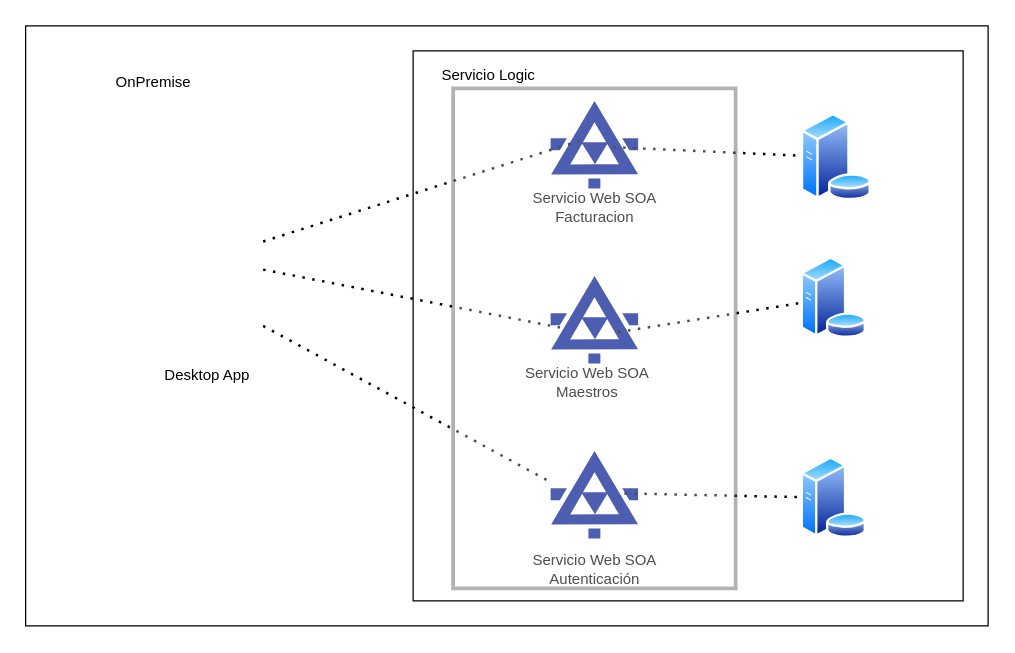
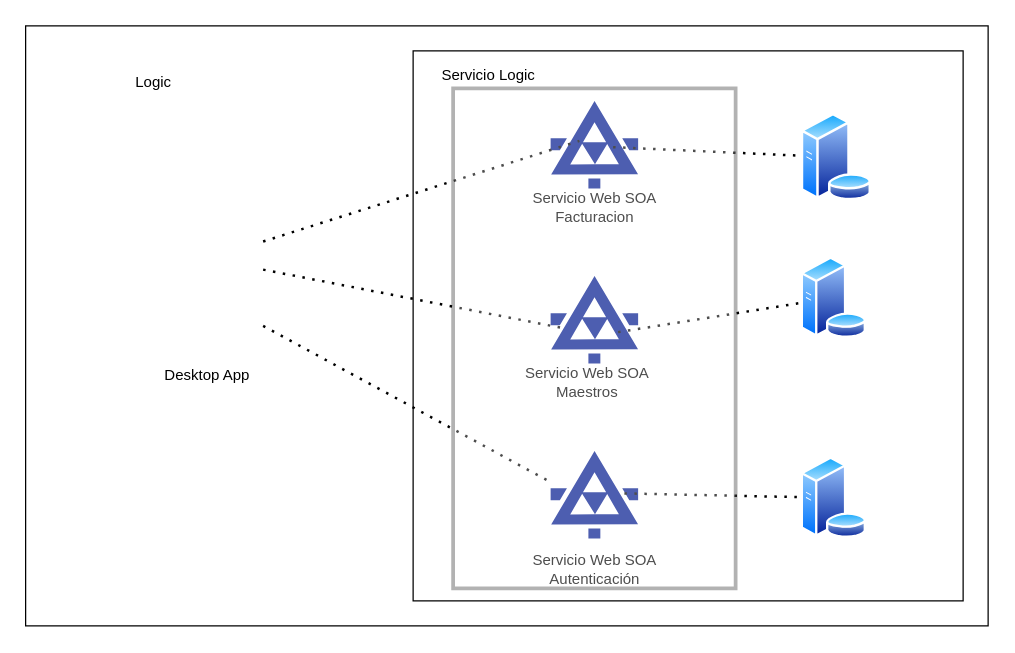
node "OnPremise": label "OnPremise" -> "Logic"
